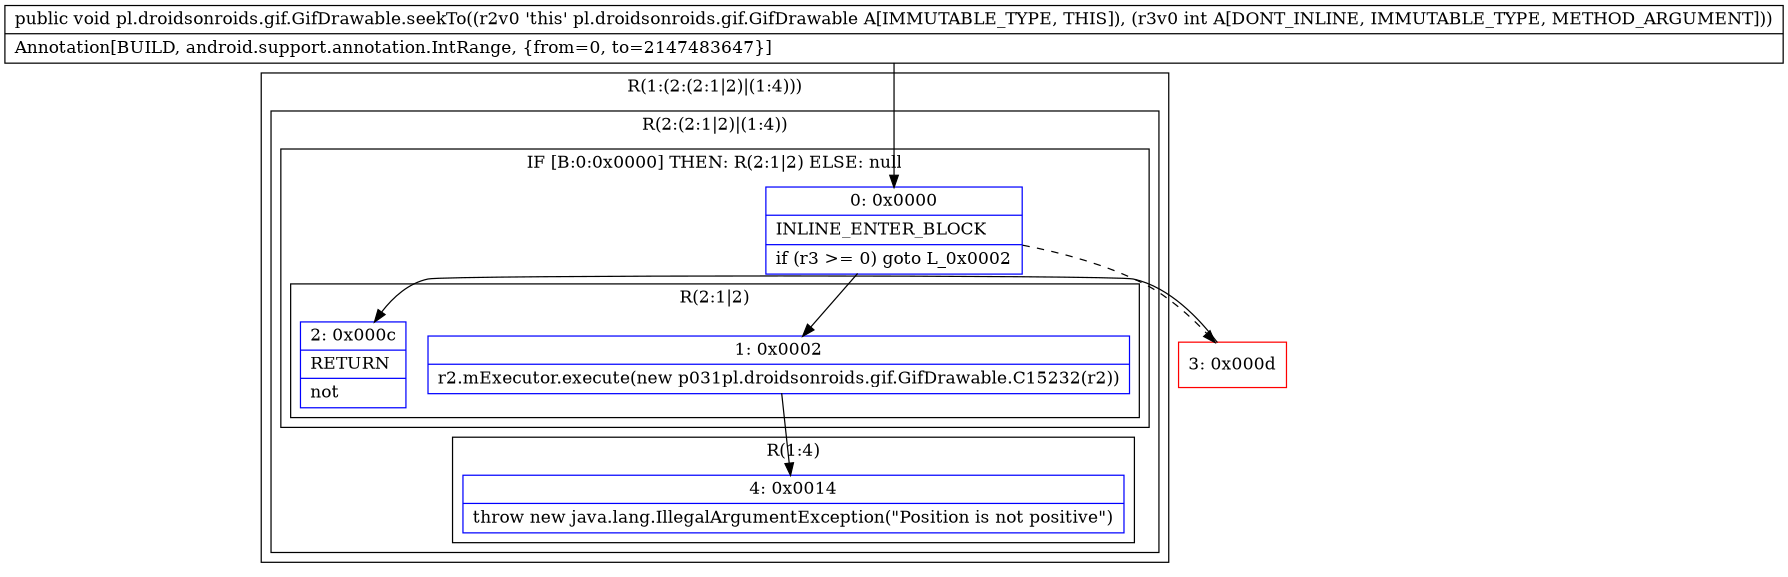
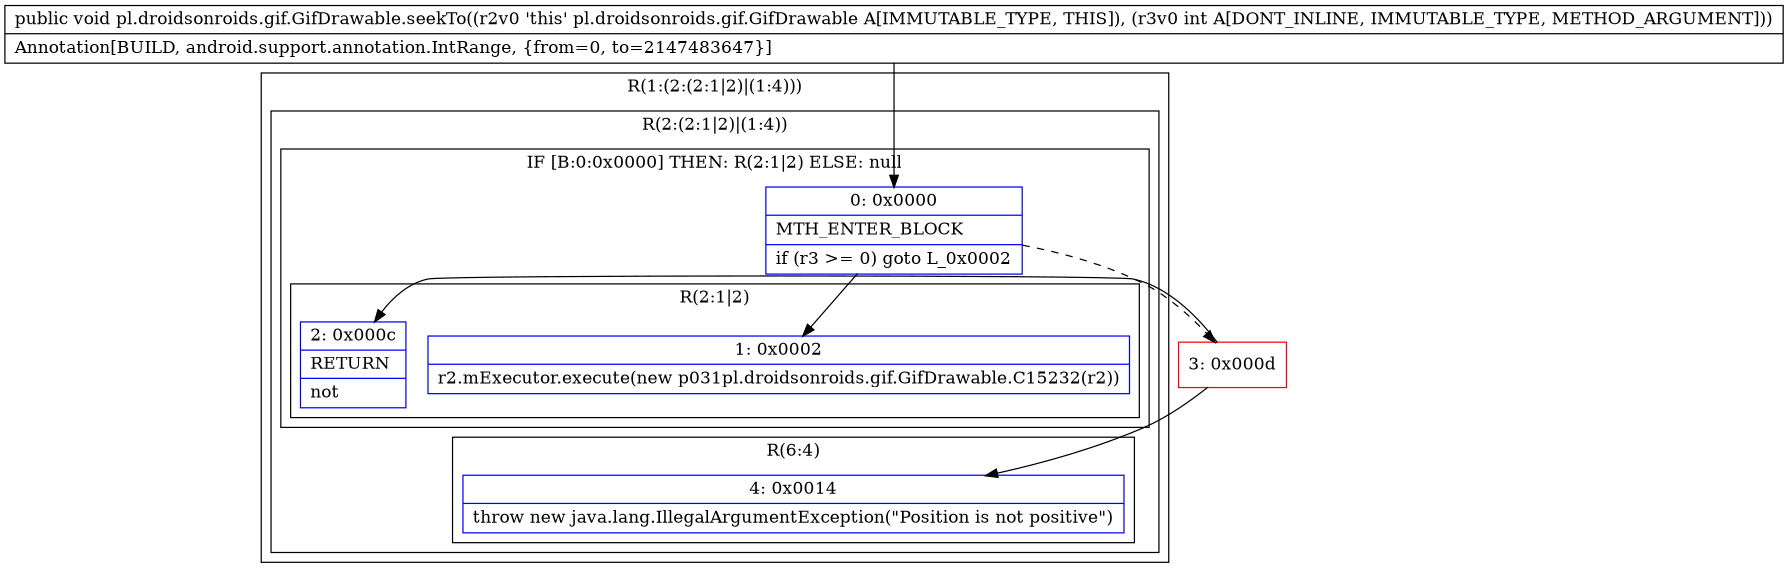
node "0: 0x0000": text "INLINE_ENTER_BLOCK" -> "MTH_ENTER_BLOCK"
edge "1: 0x0002" -> "4: 0x0014": now "3: 0x000d" -> "4: 0x0014"
cluster "R(1:4)": label "R(1:4)" -> "R(6:4)"
